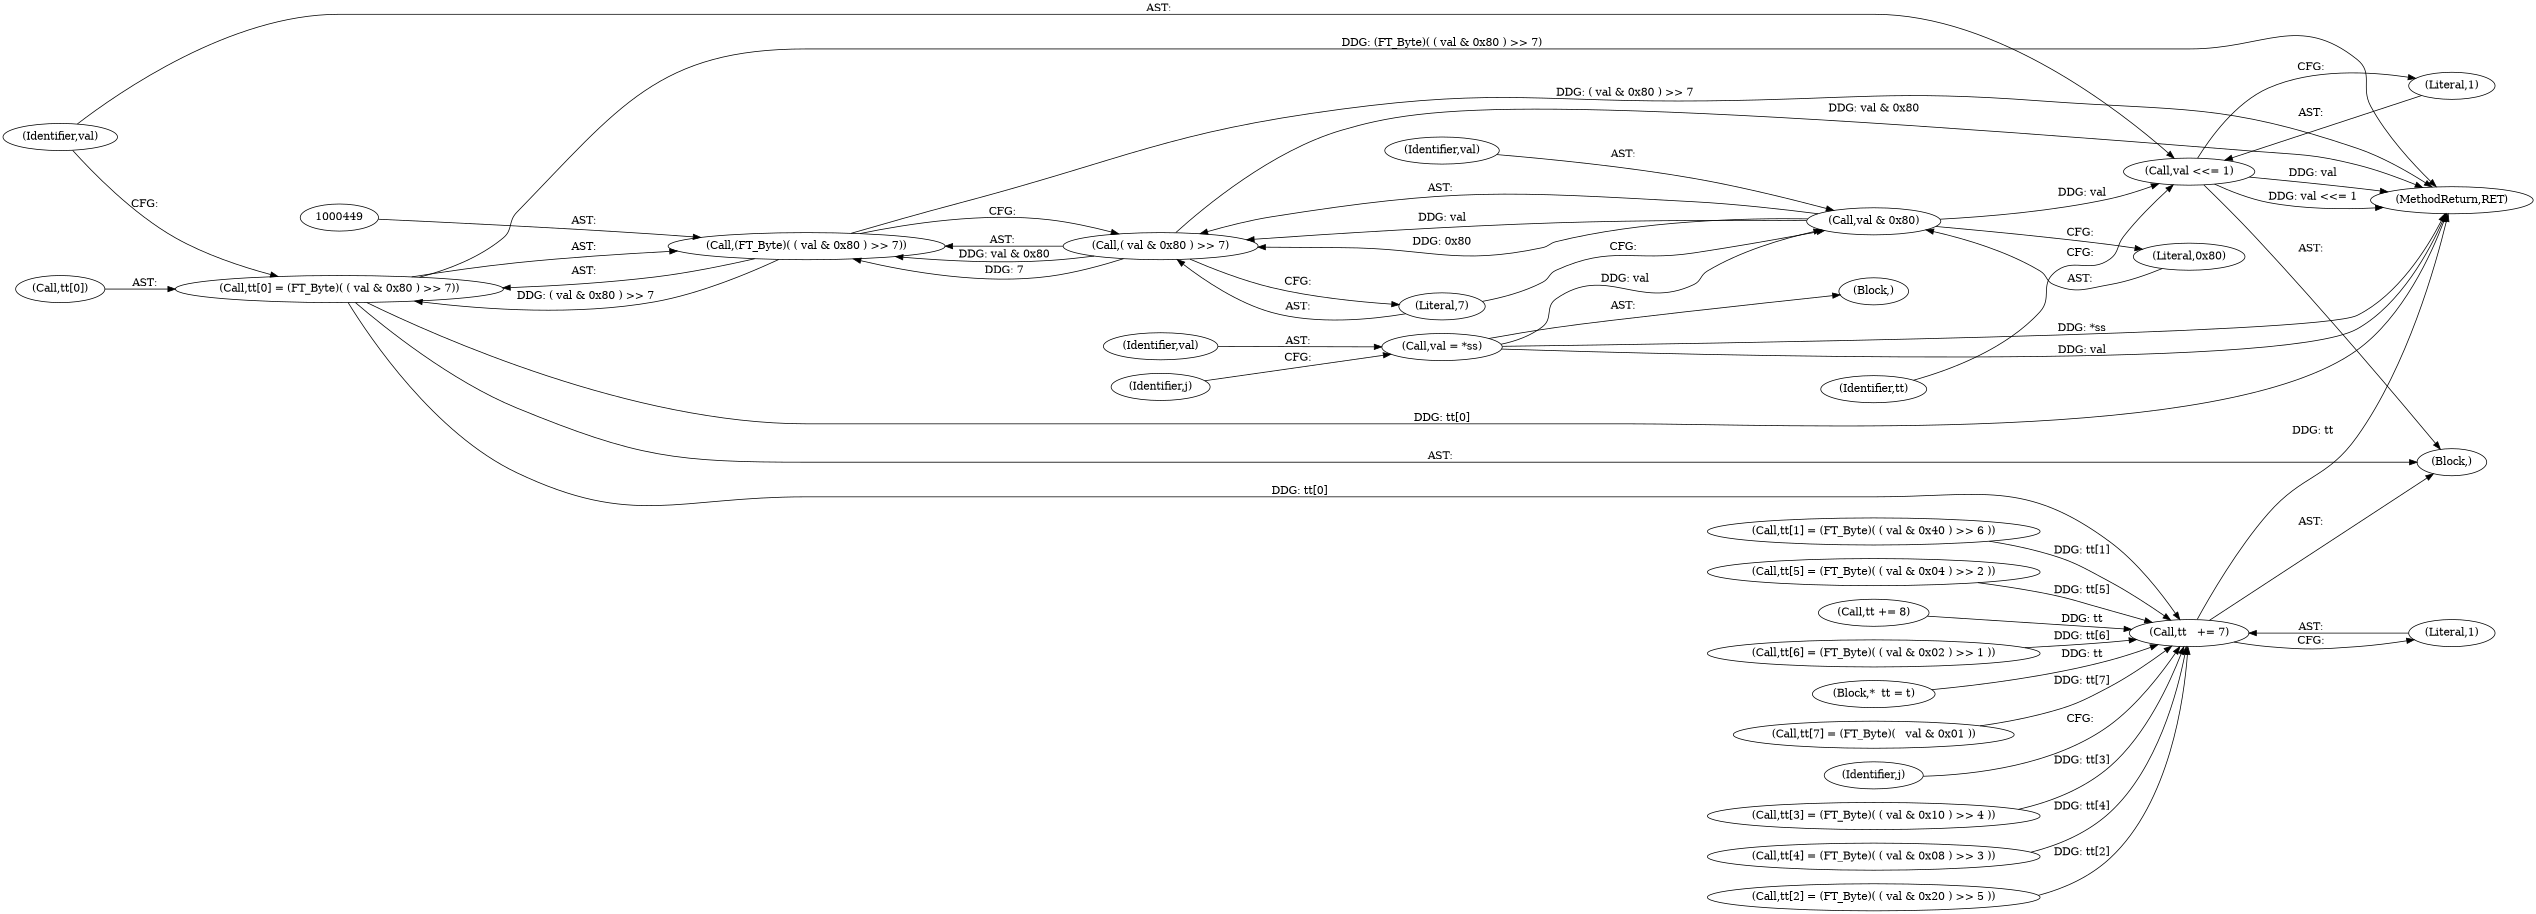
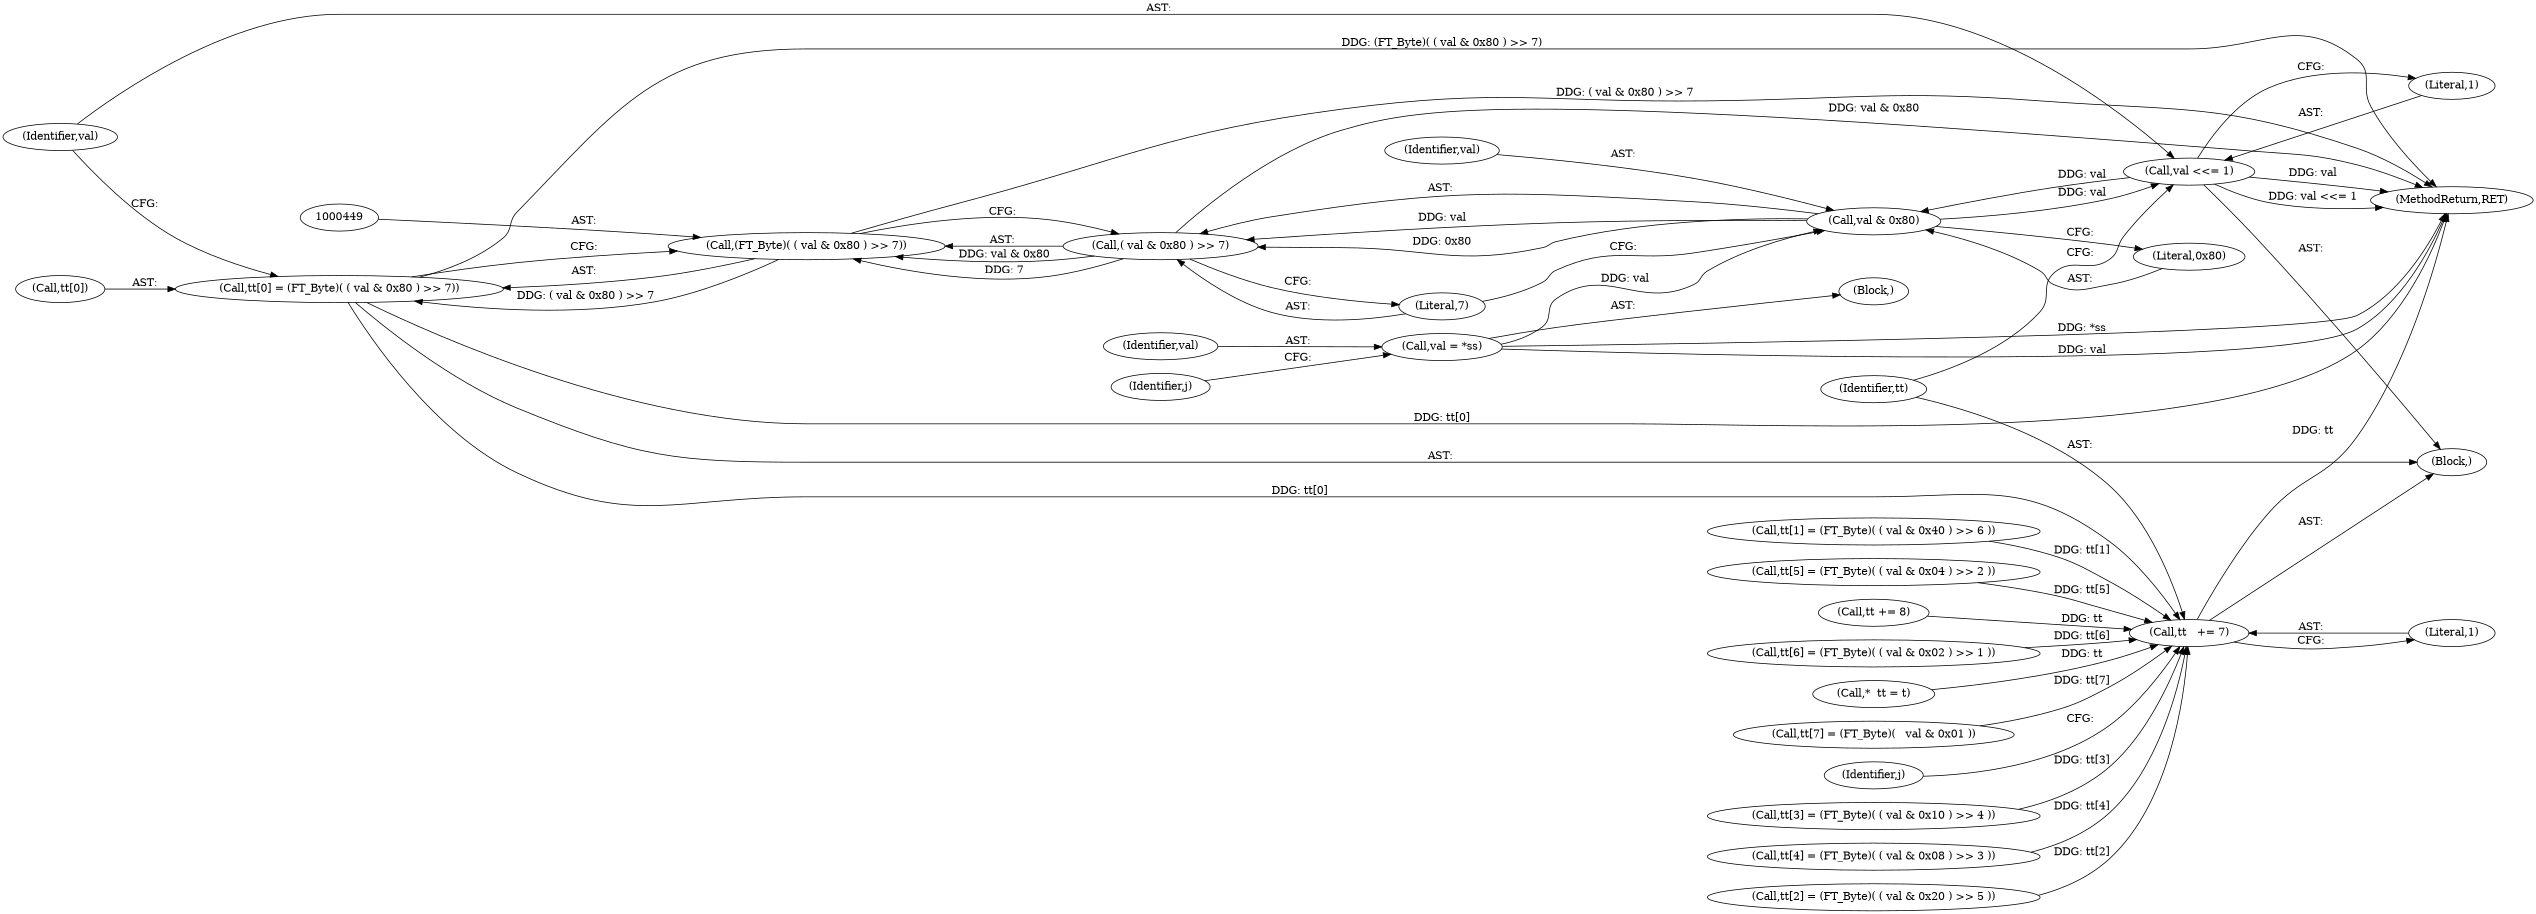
edge "(Call,val <<= 1)" -> "(Call,val & 0x80)": added, label "DDG: val"
edge "(Call,tt[0] = (FT_Byte)( ( val & 0x80 ) >> 7))" -> "(Call,(FT_Byte)( ( val & 0x80 ) >> 7))": label "AST: " -> "CFG: "
edge "(Identifier,tt)" -> "(Call,tt   += 7)": added, label "AST:"
node "(Block,*  tt = t)": label "(Block,*  tt = t)" -> "(Call,*  tt = t)"
